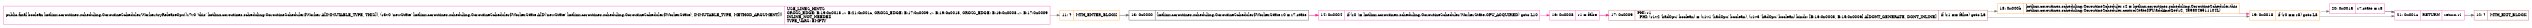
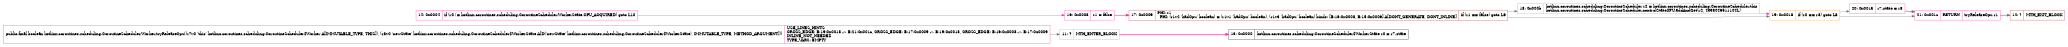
edge "11: ?" -> "13: 0x0000": color gray40 -> deeppink
edge "13: 0x0000" -> "14: 0x0004": removed
node "21: 0x001c": text "return r1" -> "tryReleaseCpu r1"
